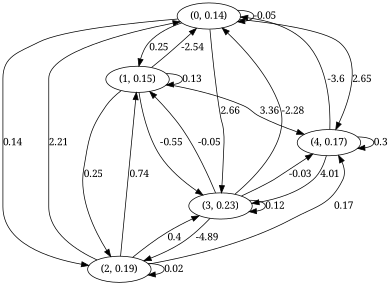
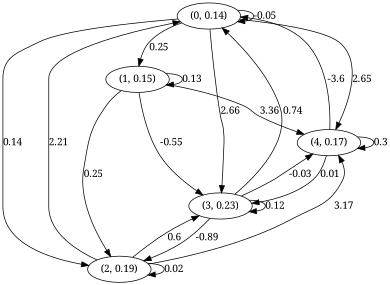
edge "(1, 0.15)" -> "(0, 0.14)": removed, label "-2.54"
edge "(3, 0.23)" -> "(0, 0.14)": label "-2.28" -> "0.74"
edge "(3, 0.23)" -> "(1, 0.15)": removed, label "-0.05"
edge "(4, 0.17)" -> "(3, 0.23)": label "4.01" -> "0.01"
edge "(2, 0.19)" -> "(1, 0.15)": removed, label "0.74"
edge "(2, 0.19)" -> "(4, 0.17)": label "0.17" -> "3.17"
edge "(2, 0.19)" -> "(3, 0.23)": label "0.4" -> "0.6"
edge "(3, 0.23)" -> "(2, 0.19)": label "-4.89" -> "-0.89"
